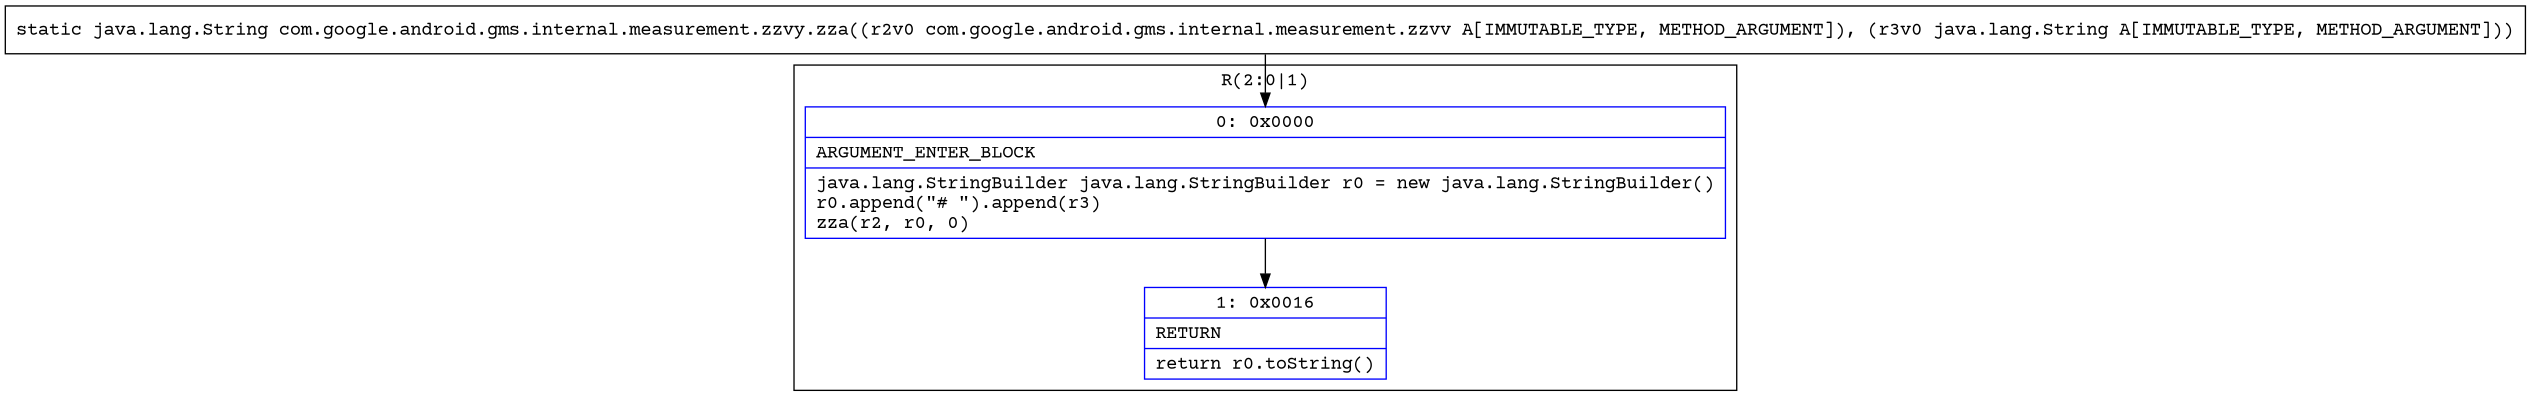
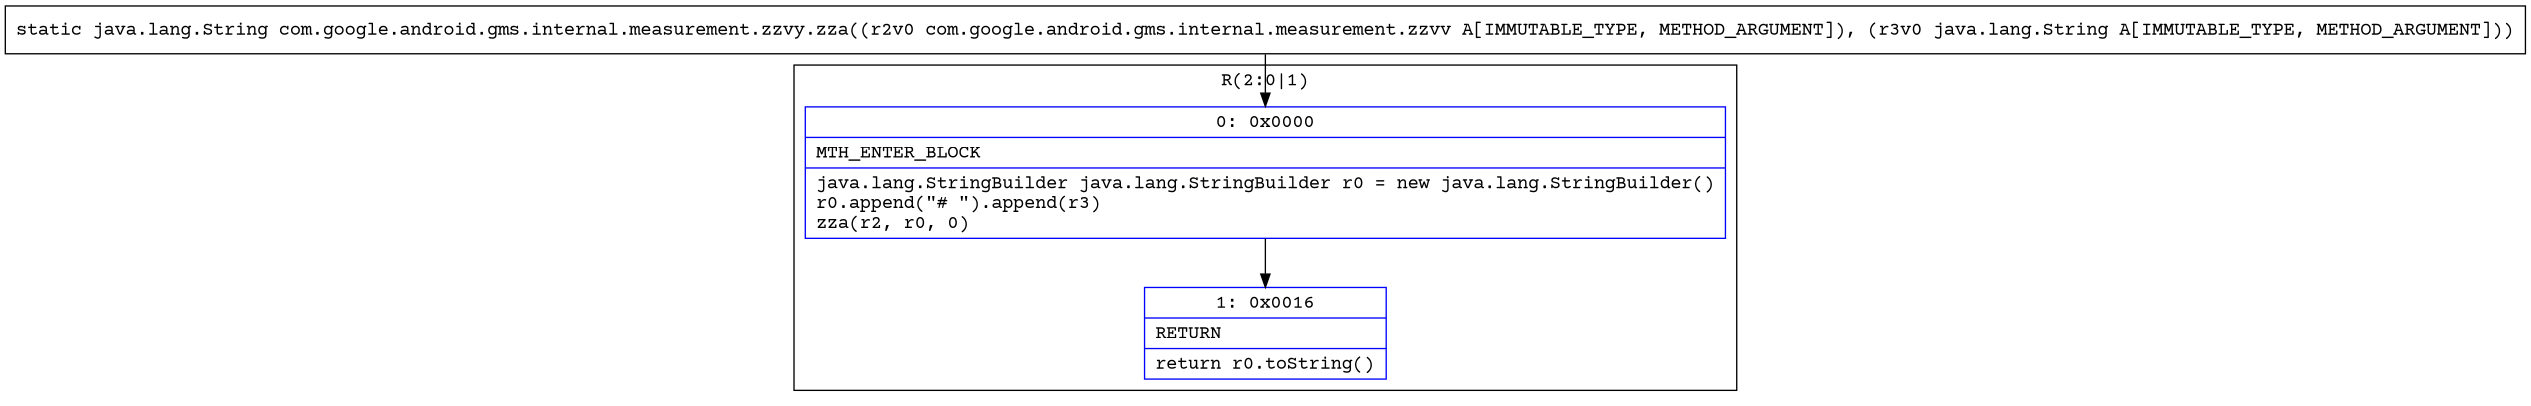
node "0: 0x0000": text "ARGUMENT_ENTER_BLOCK" -> "MTH_ENTER_BLOCK"
